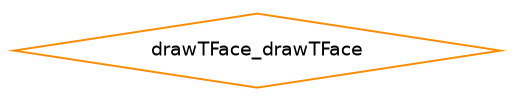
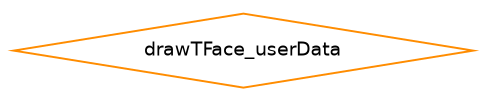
node "drawTFace_drawTFace": label "drawTFace_drawTFace" -> "drawTFace_userData"
